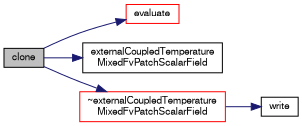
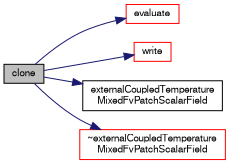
edge "~externalCoupledTemperature MixedFvPatchScalarField" -> "write": now "clone" -> "write"
node "write": color black -> red
